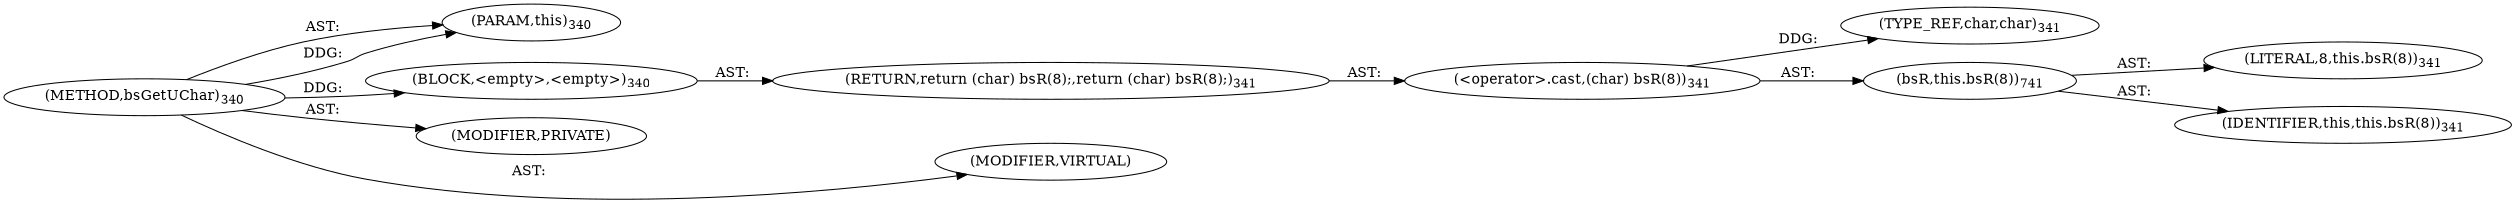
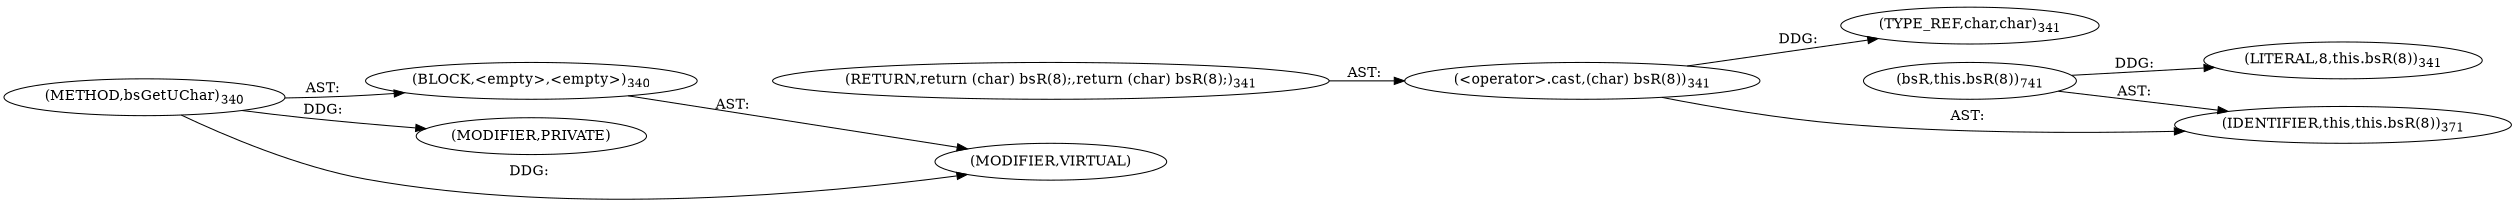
node "(PARAM,this)": removed
edge "(bsR,this.bsR(8))" -> "(LITERAL,8,this.bsR(8))": label "AST: " -> "DDG: "
edge "(BLOCK,<empty>,<empty>)" -> "(RETURN,return (char) bsR(8);,return (char) bsR(8);)": now "(BLOCK,<empty>,<empty>)" -> "(MODIFIER,VIRTUAL)"
edge "(<operator>.cast,(char) bsR(8))" -> "(bsR,this.bsR(8))": now "(<operator>.cast,(char) bsR(8))" -> "(IDENTIFIER,this,this.bsR(8))"
edge "(METHOD,bsGetUChar)" -> "(BLOCK,<empty>,<empty>)": label "DDG: " -> "AST: "
edge "(METHOD,bsGetUChar)" -> "(MODIFIER,PRIVATE)": label "AST: " -> "DDG: "
node "(IDENTIFIER,this,this.bsR(8))": text "341" -> "371"
edge "(METHOD,bsGetUChar)" -> "(MODIFIER,VIRTUAL)": label "AST: " -> "DDG: "
